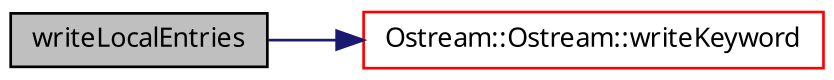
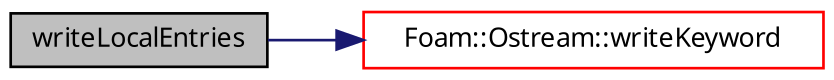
node "Ostream::Ostream::writeKeyword": label "Ostream::Ostream::writeKeyword" -> "Foam::Ostream::writeKeyword"
